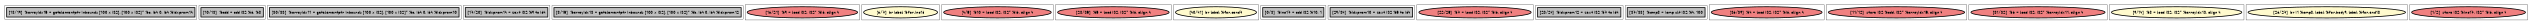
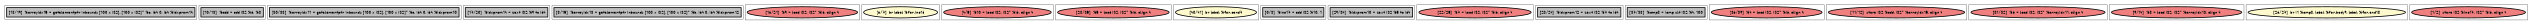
node "[9/14]  %8 = load i32, i32* %arrayidx13, align 4": fillcolor lemonchiffon -> lightcoral
